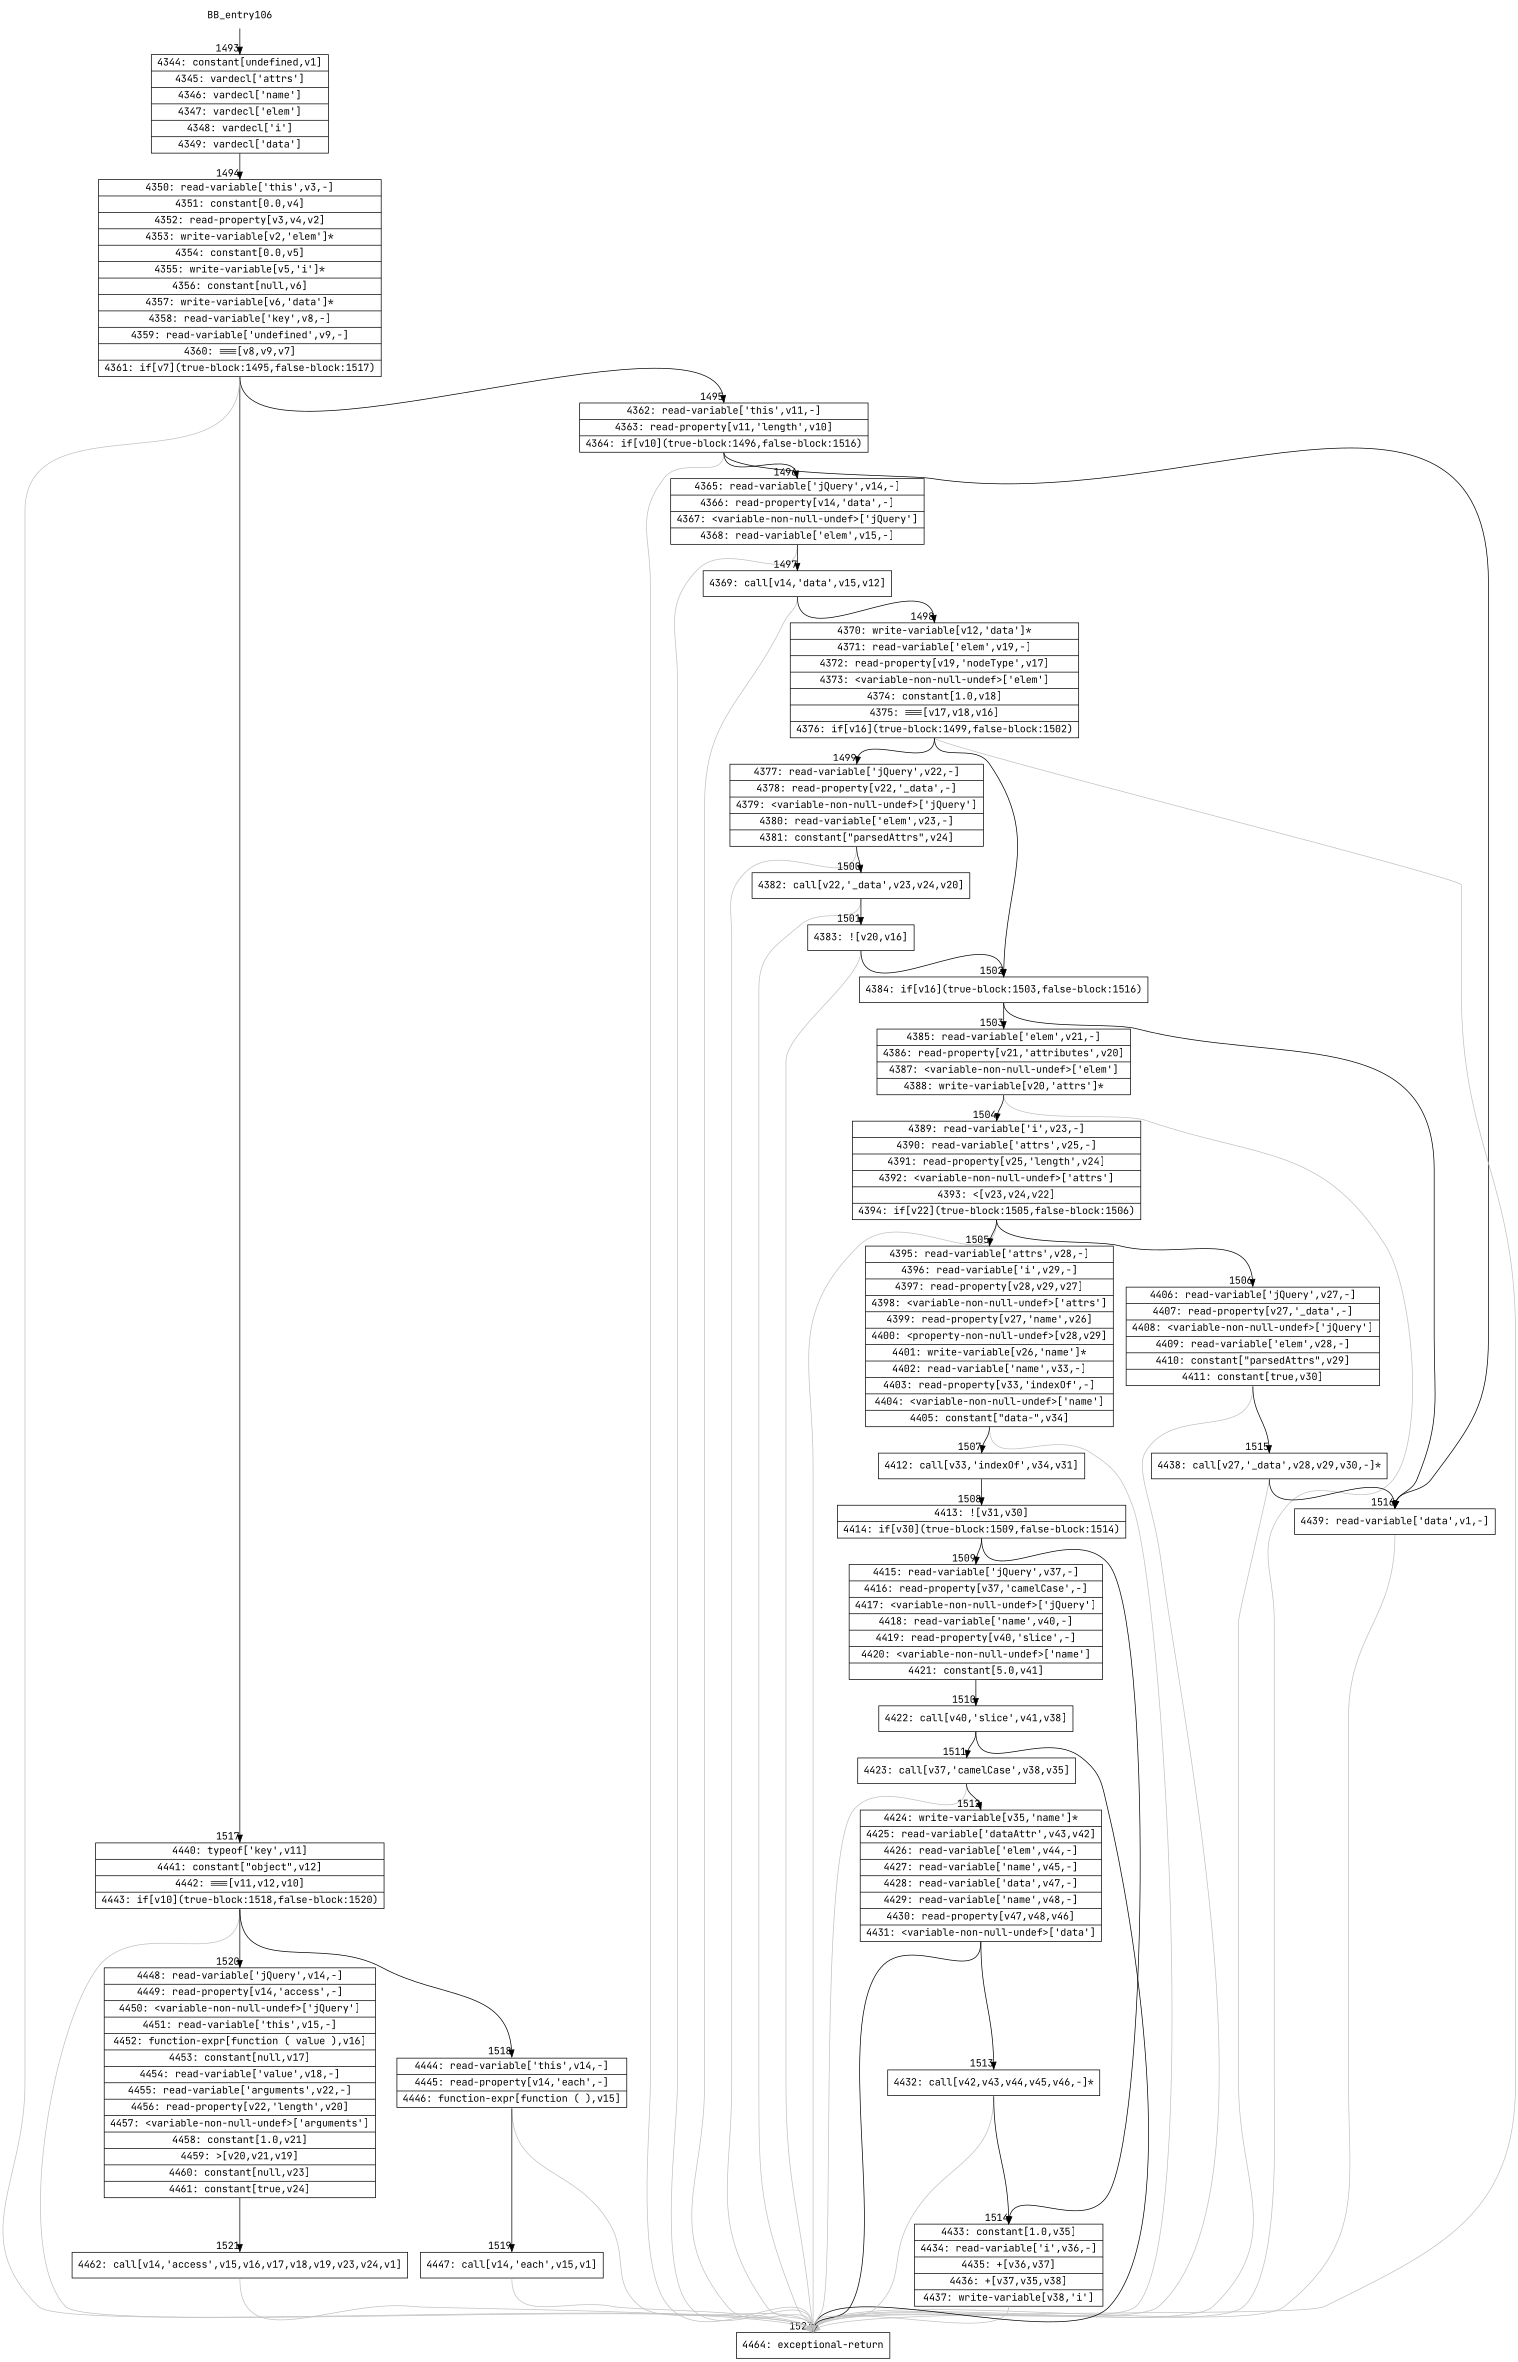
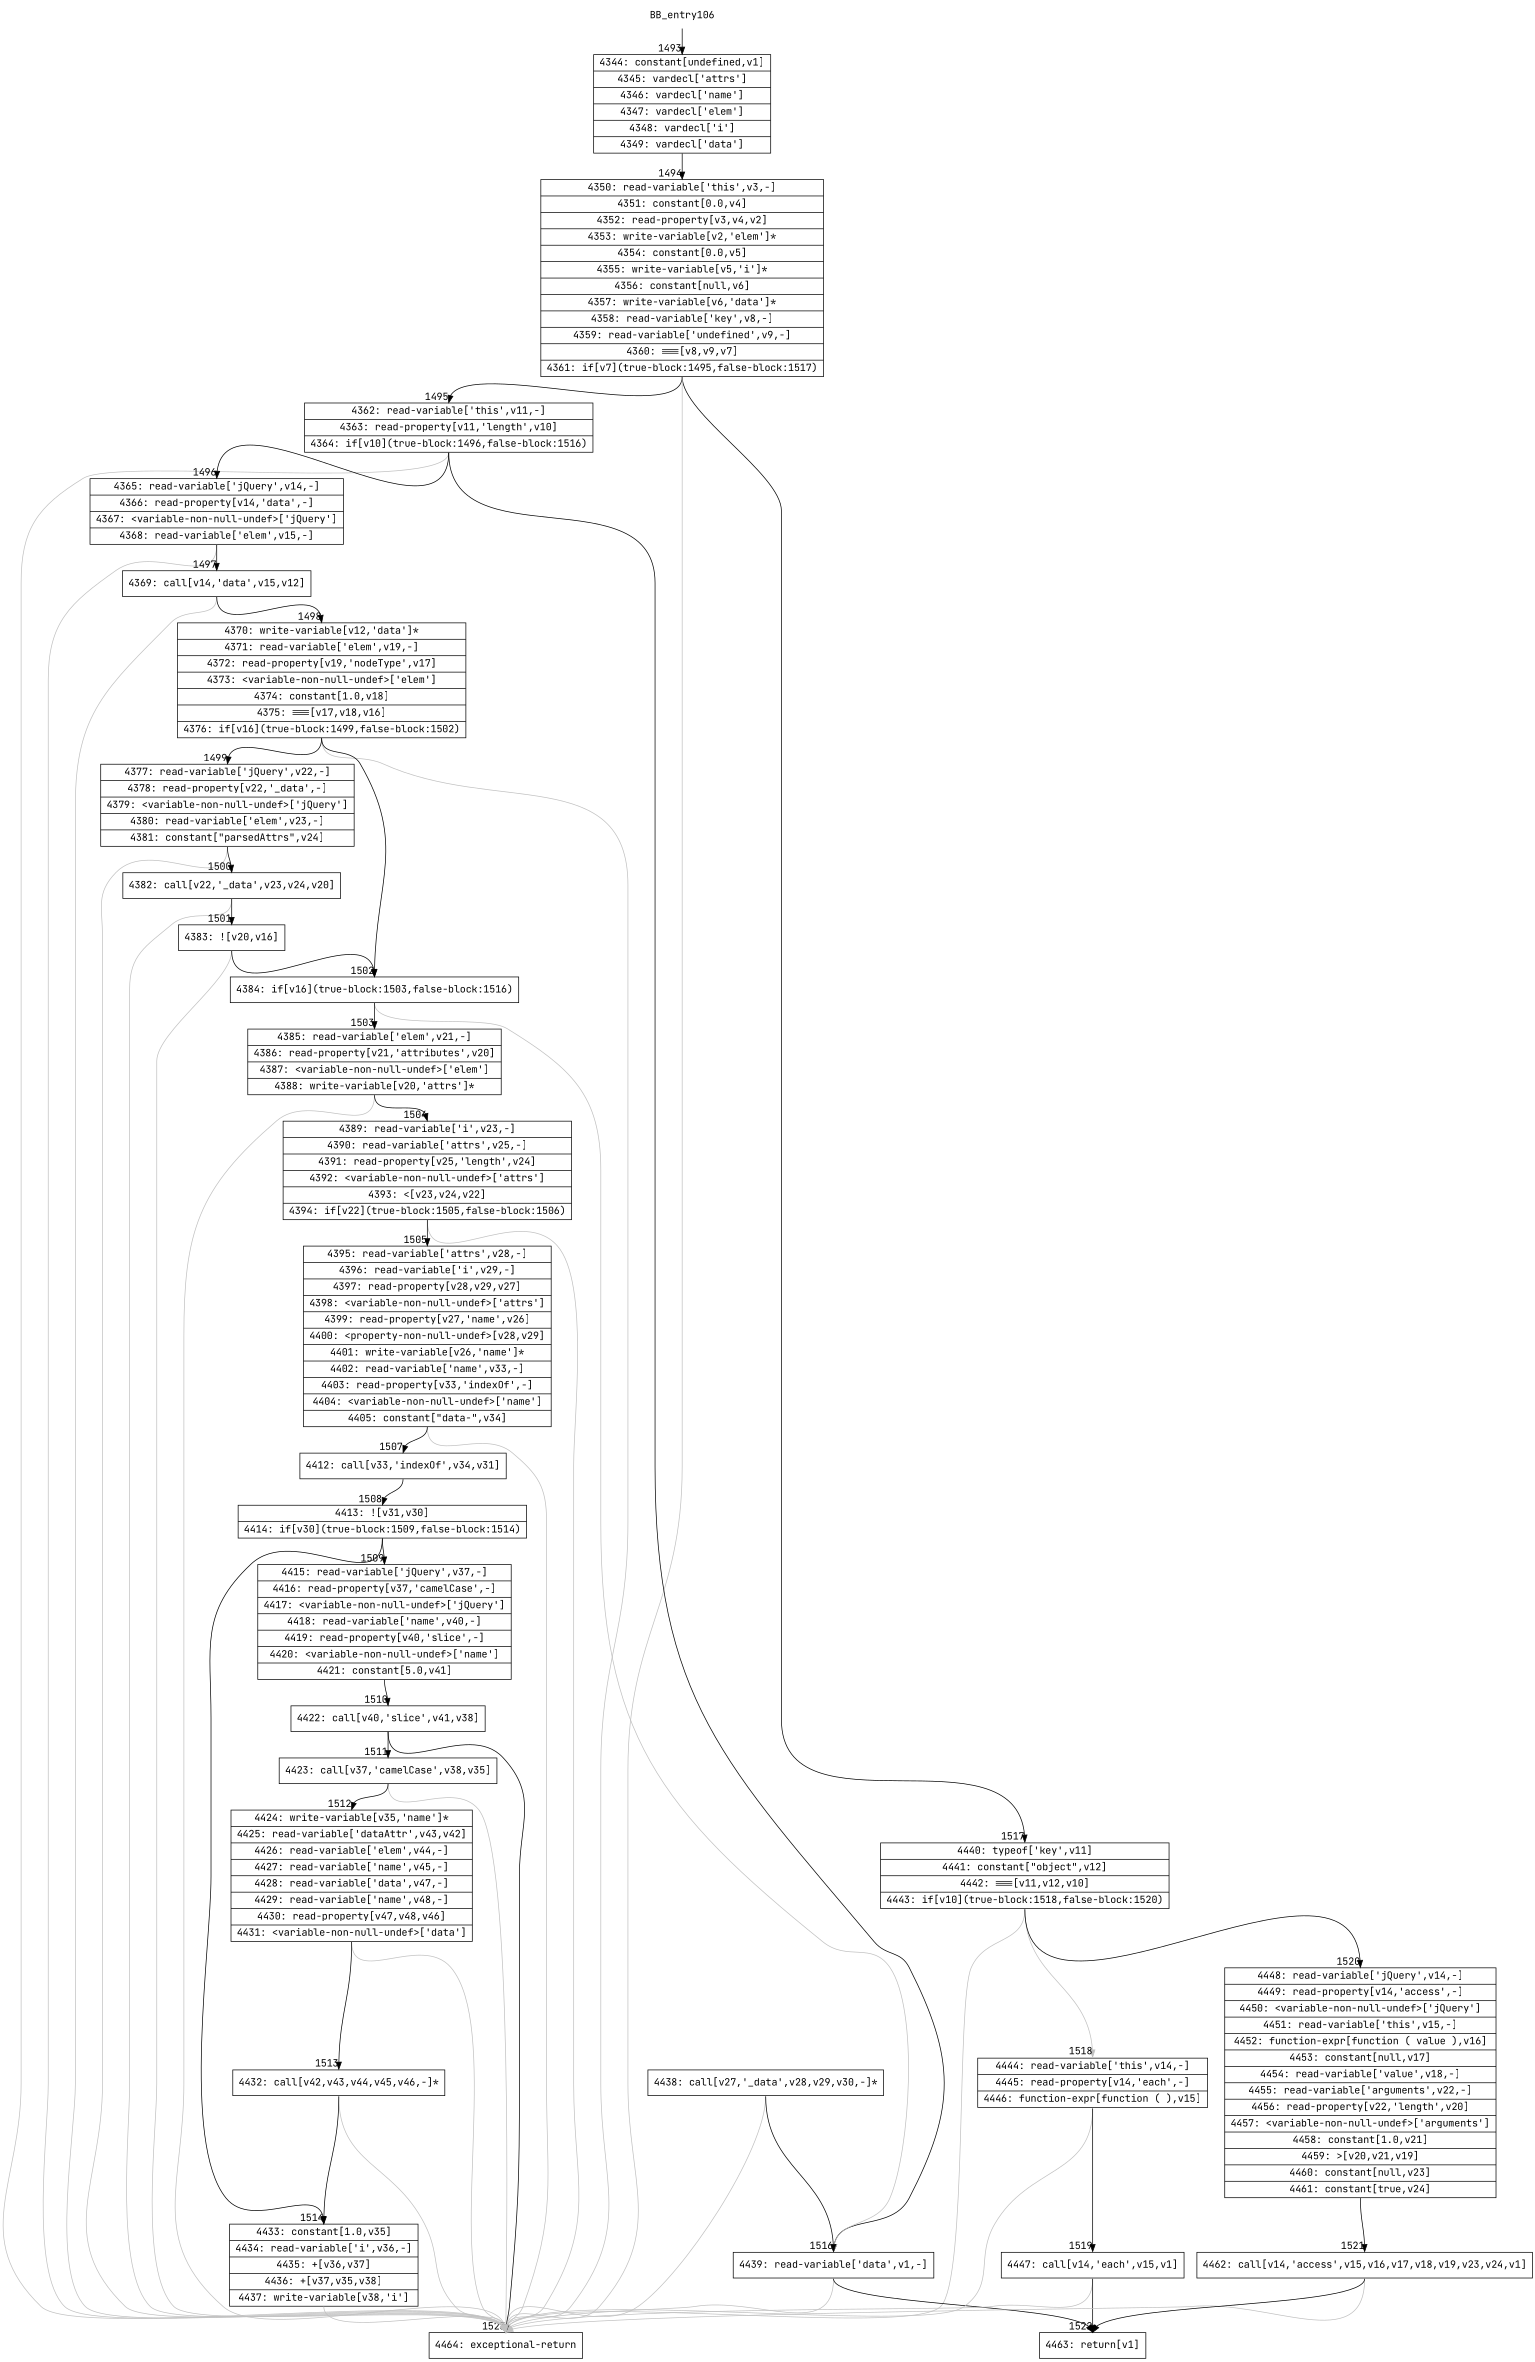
edge "4384: if[v16](true-block:1503,false-block:1516)" -> "4439: read-variable['data',v1,-]": color black -> gray
node "4406: read-variable['jQuery',v27,-]": removed
edge "4440: typeof['key',v11]" -> "4444: read-variable['this',v14,-]": color black -> gray
edge "4424: write-variable[v35,'name']*" -> "4464: exceptional-return": color black -> gray
node "4463: return[v1]": added
